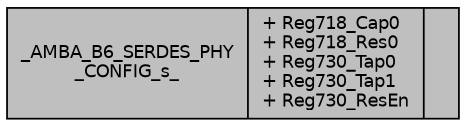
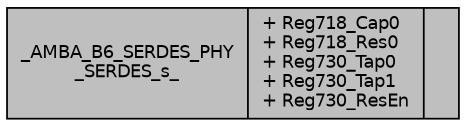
node "_AMBA_B6_SERDES_PHY": text "_CONFIG_s_" -> "_SERDES_s_"
